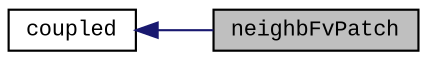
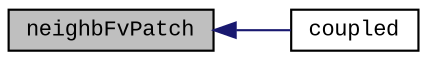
edge "neighbFvPatch" -> "coupled": reversed
